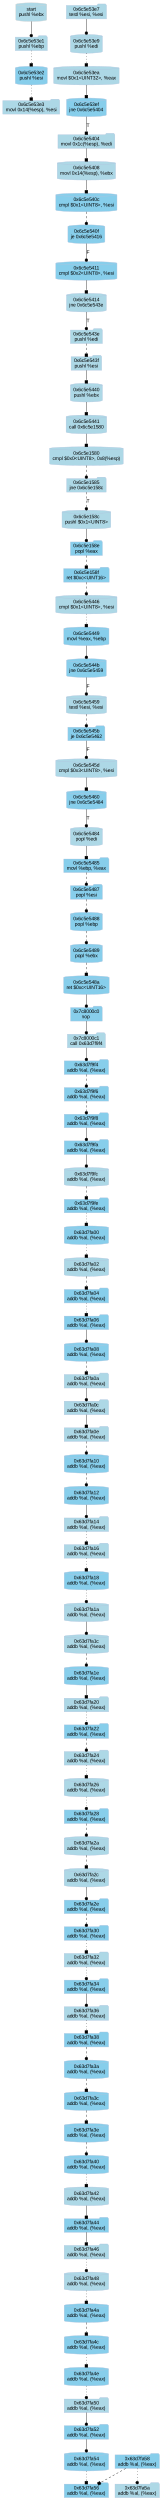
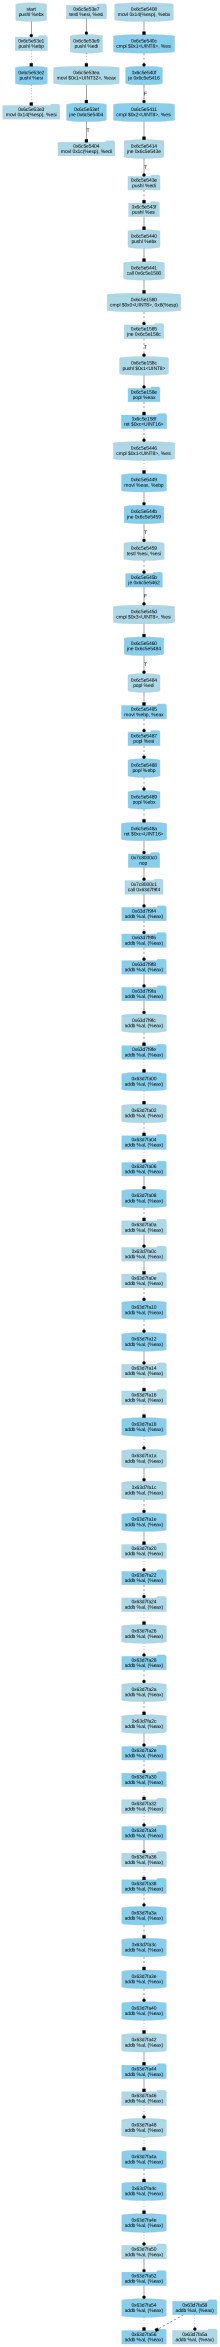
edge "0x6c5e5404 movl 0x1c(%esp), %edi" -> "0x6c5e5408 movl 0x14(%esp), %ebx": removed
edge "0x6c5e544b jne 0x6c5e5459" -> "0x6c5e5459 testl %esi, %esi": label "F" -> "T"
